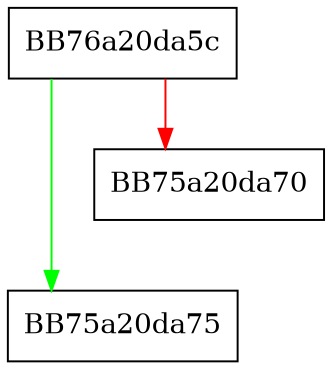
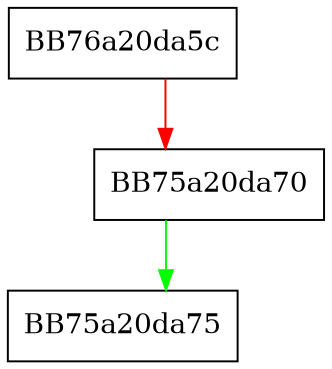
edge "BB76a20da5c" -> "BB75a20da75": now "BB75a20da70" -> "BB75a20da75"
